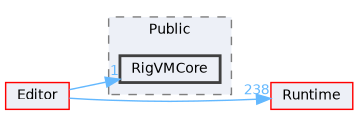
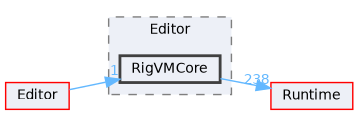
cluster "Public": label "Public" -> "Editor"
edge "Editor" -> "Runtime": now "RigVMCore" -> "Runtime"
